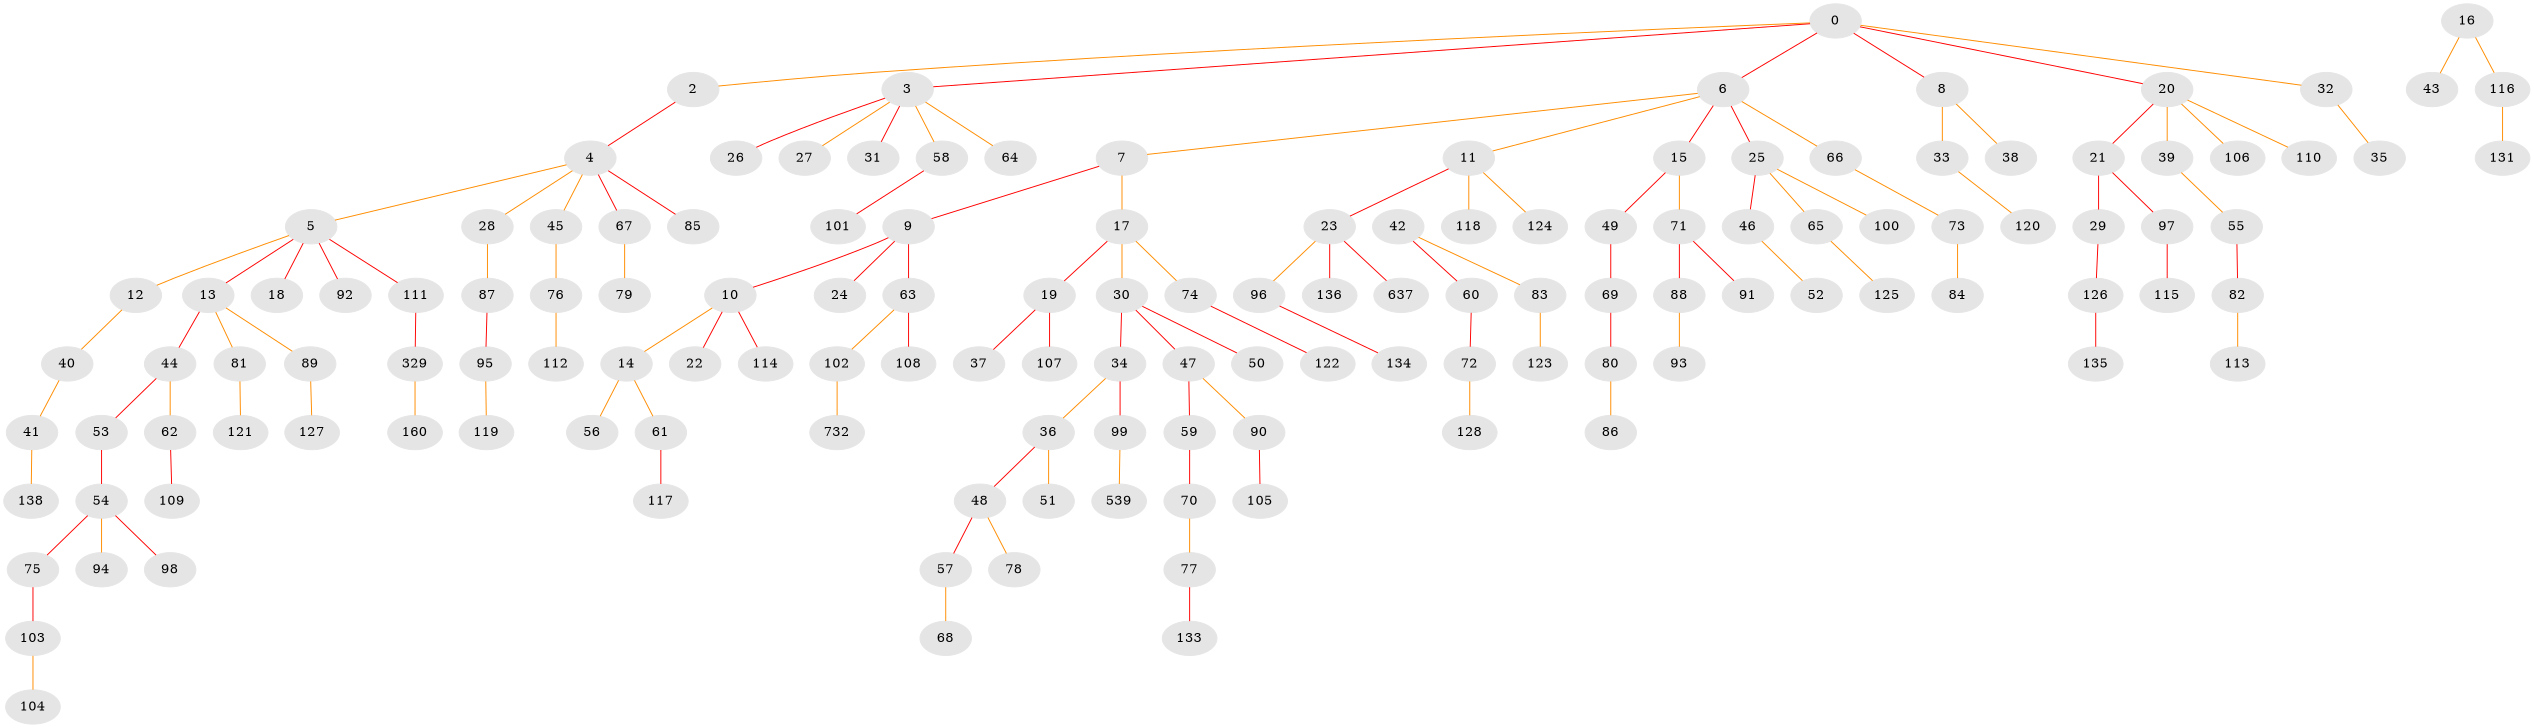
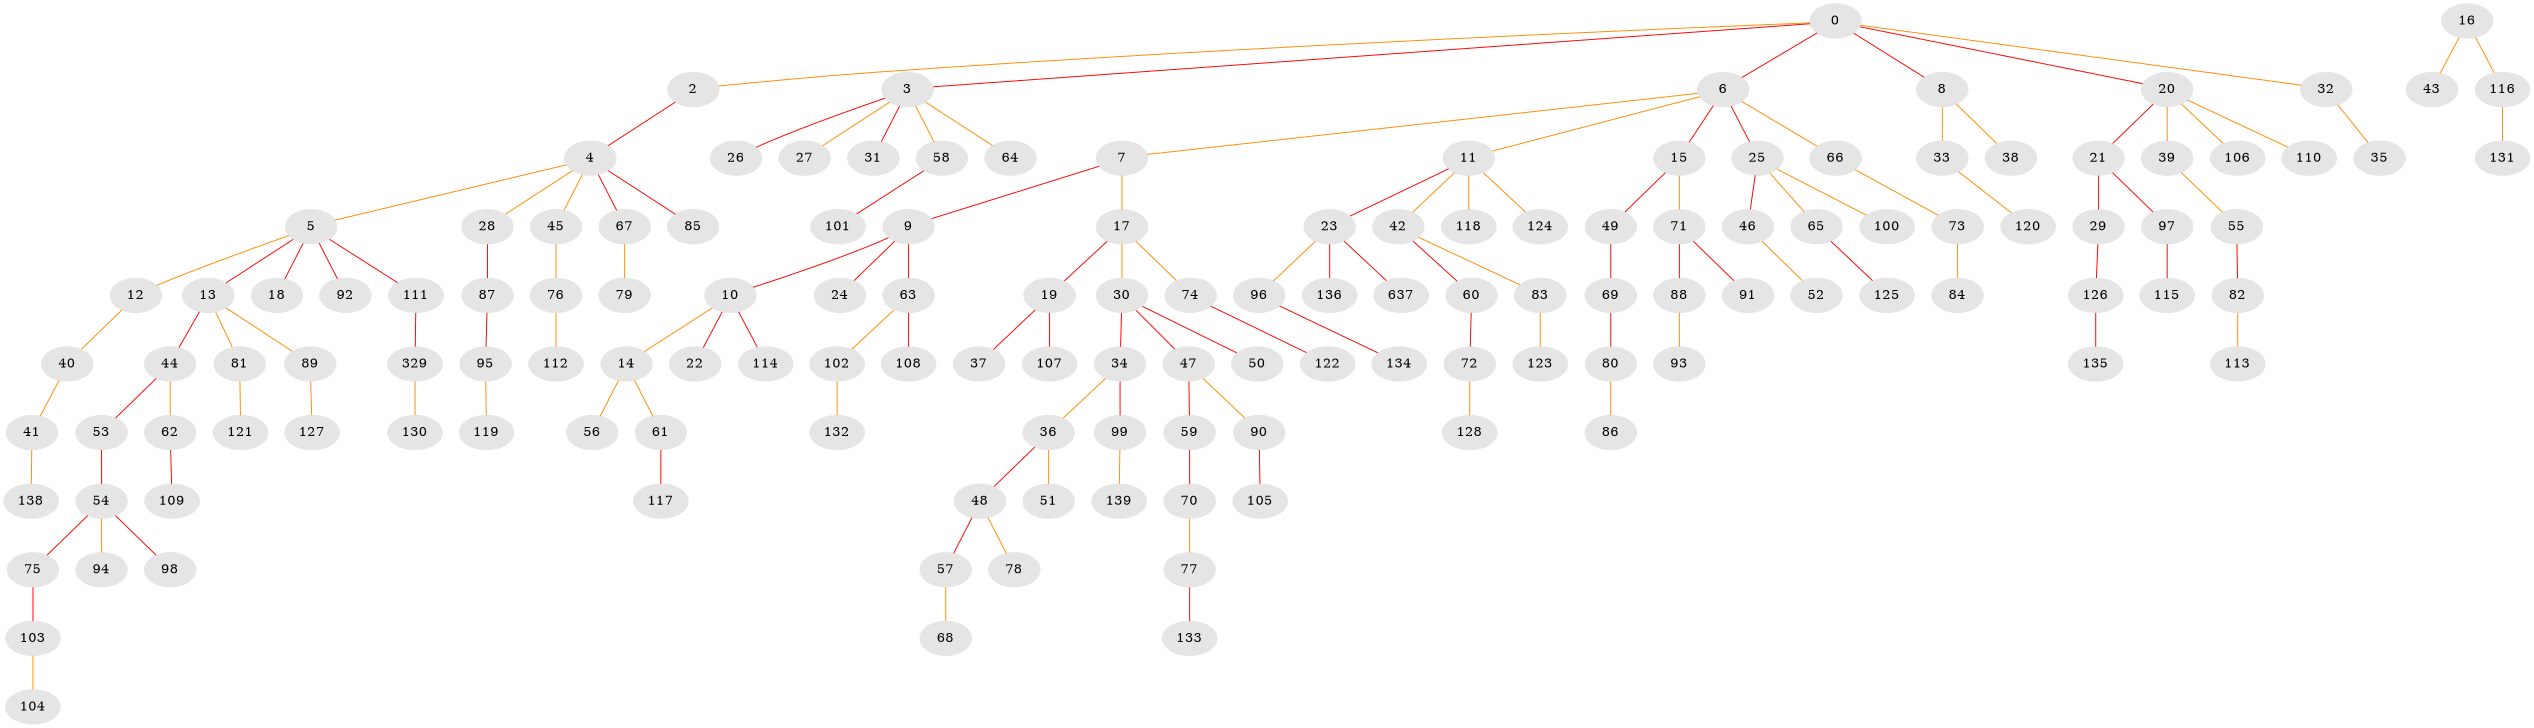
edge "11" -- "42": added
edge "28" -- "87": color darkorange -> red
edge "65" -- "125": color darkorange -> red
node "160": label "160" -> "130"
node "732": label "732" -> "132"
node "539": label "539" -> "139"
